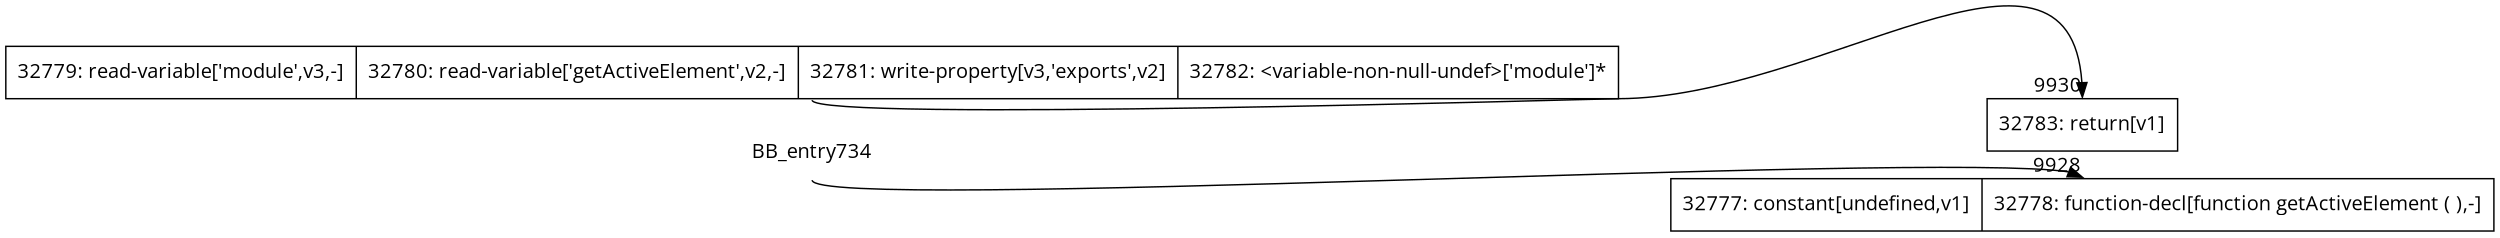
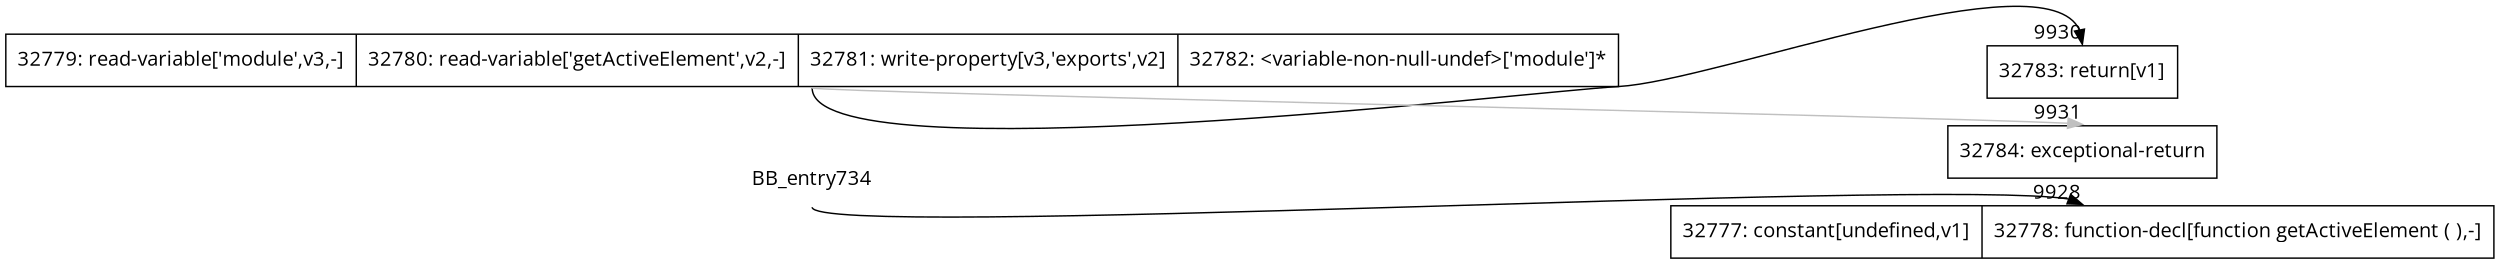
node "32784: exceptional-return": added
